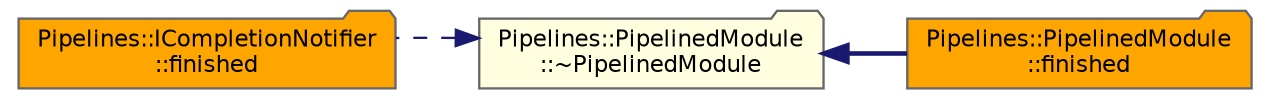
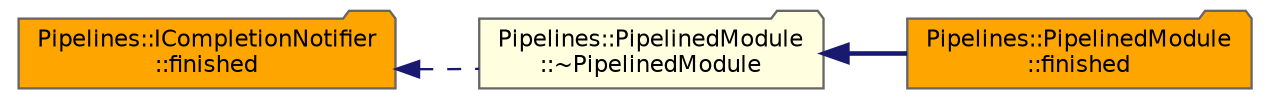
edge "Pipelines::ICompletionNotifier ::finished" -> "Pipelines::PipelinedModule ::~PipelinedModule": reversed
